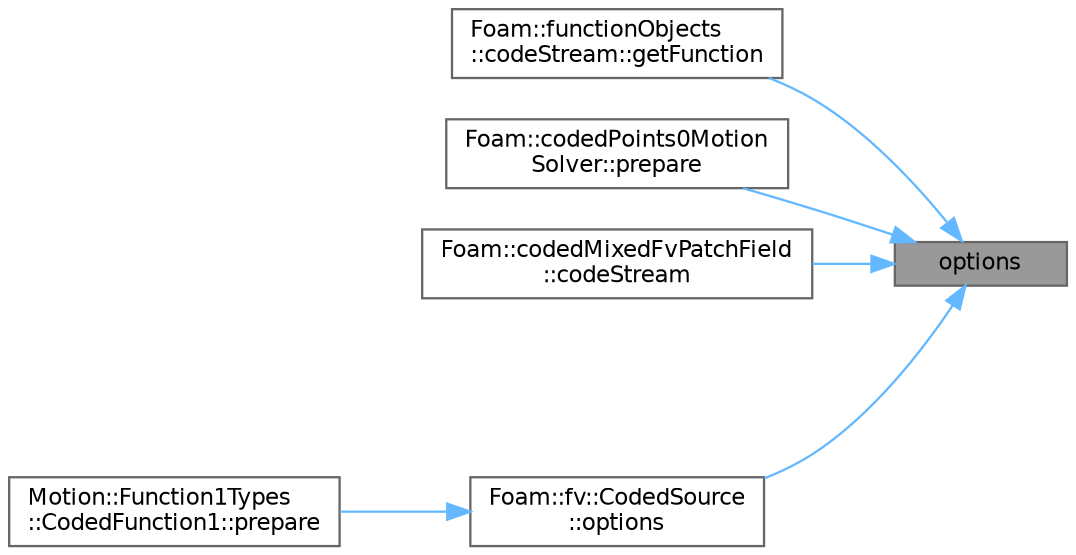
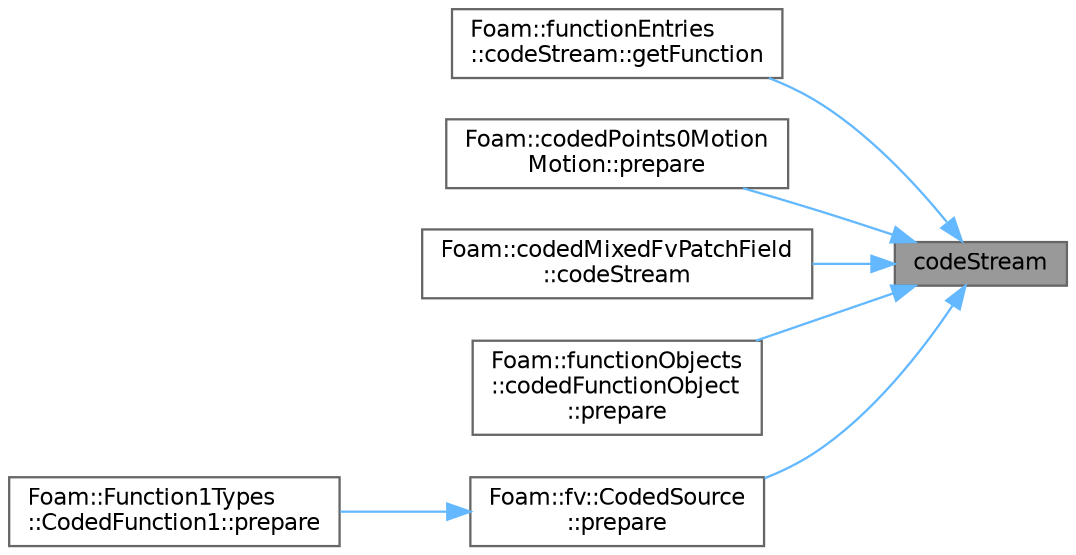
node "Foam::functionObjects ::codeStream::getFunction": label "Foam::functionObjects ::codeStream::getFunction" -> "Foam::functionEntries ::codeStream::getFunction"
node "Foam::codedPoints0Motion Solver::prepare": label "Foam::codedPoints0Motion Solver::prepare" -> "Foam::codedPoints0Motion Motion::prepare"
node "options": label "options" -> "codeStream"
node "Foam::functionObjects ::codedFunctionObject ::prepare": added
node "Motion::Function1Types ::CodedFunction1::prepare": label "Motion::Function1Types ::CodedFunction1::prepare" -> "Foam::Function1Types ::CodedFunction1::prepare"
node "Foam::fv::CodedSource ::options": label "Foam::fv::CodedSource ::options" -> "Foam::fv::CodedSource ::prepare"
